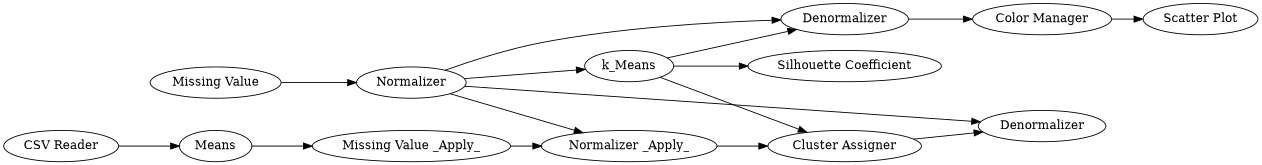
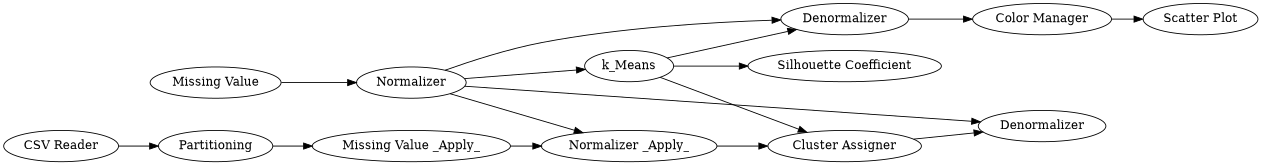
node "Means": label "Means" -> "Partitioning"
